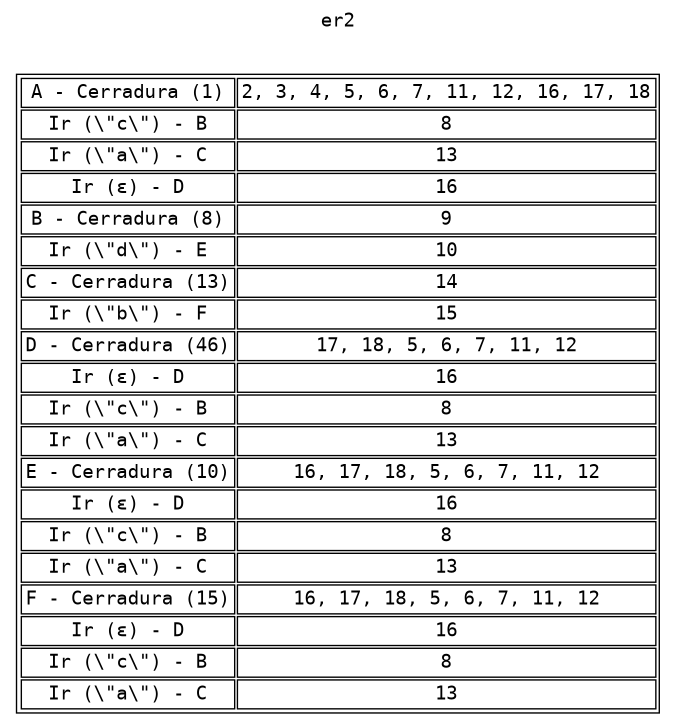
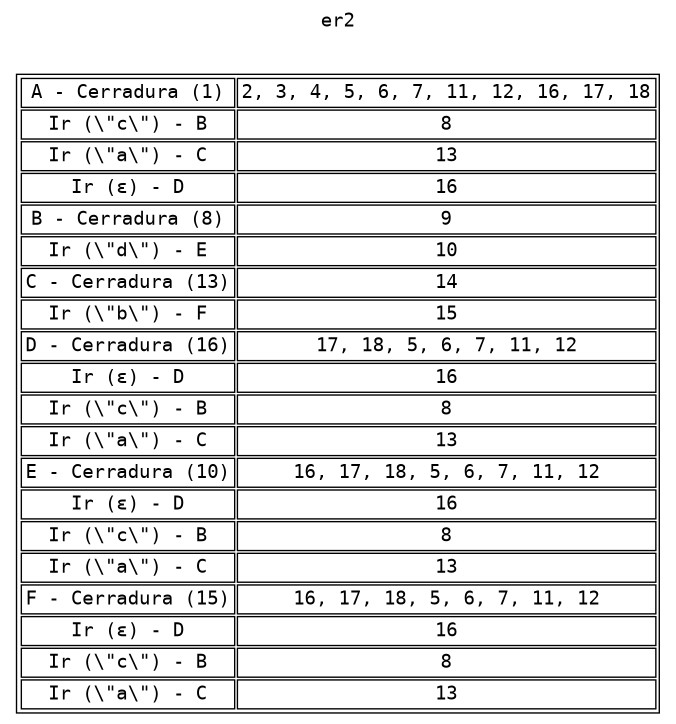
node "A - Cerradura (1)": text "D - Cerradura (46)" -> "D - Cerradura (16)"
